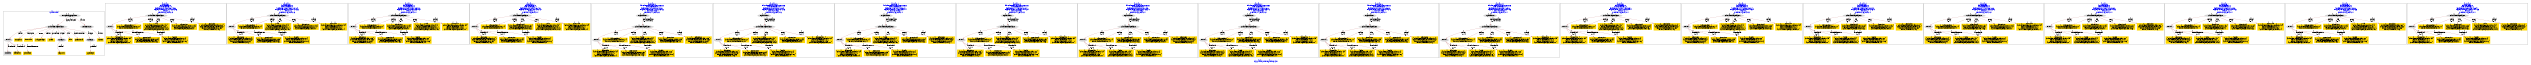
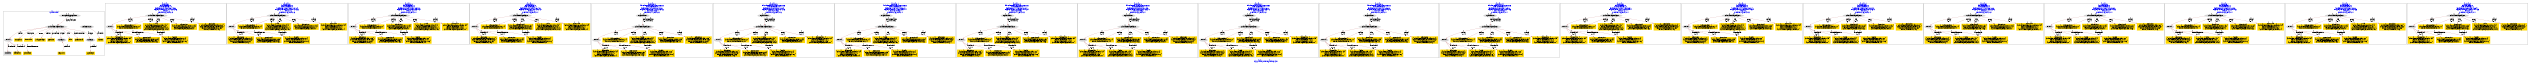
edge "EuropeanaAggregation1" -> "WebResource1": removed, label "hasView"
edge "WebResource1" -> "Pic_URL": label "hasView" -> "classLink"
node "Credit": label "Credit" -> "Accession"
edge "Concept1" -> "Keywords": reversed
